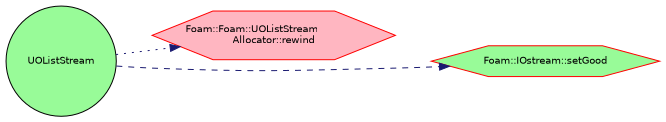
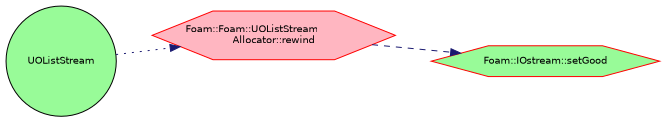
edge "UOListStream" -> "Foam::IOstream::setGood": now "Foam::Foam::UOListStream Allocator::rewind" -> "Foam::IOstream::setGood"
